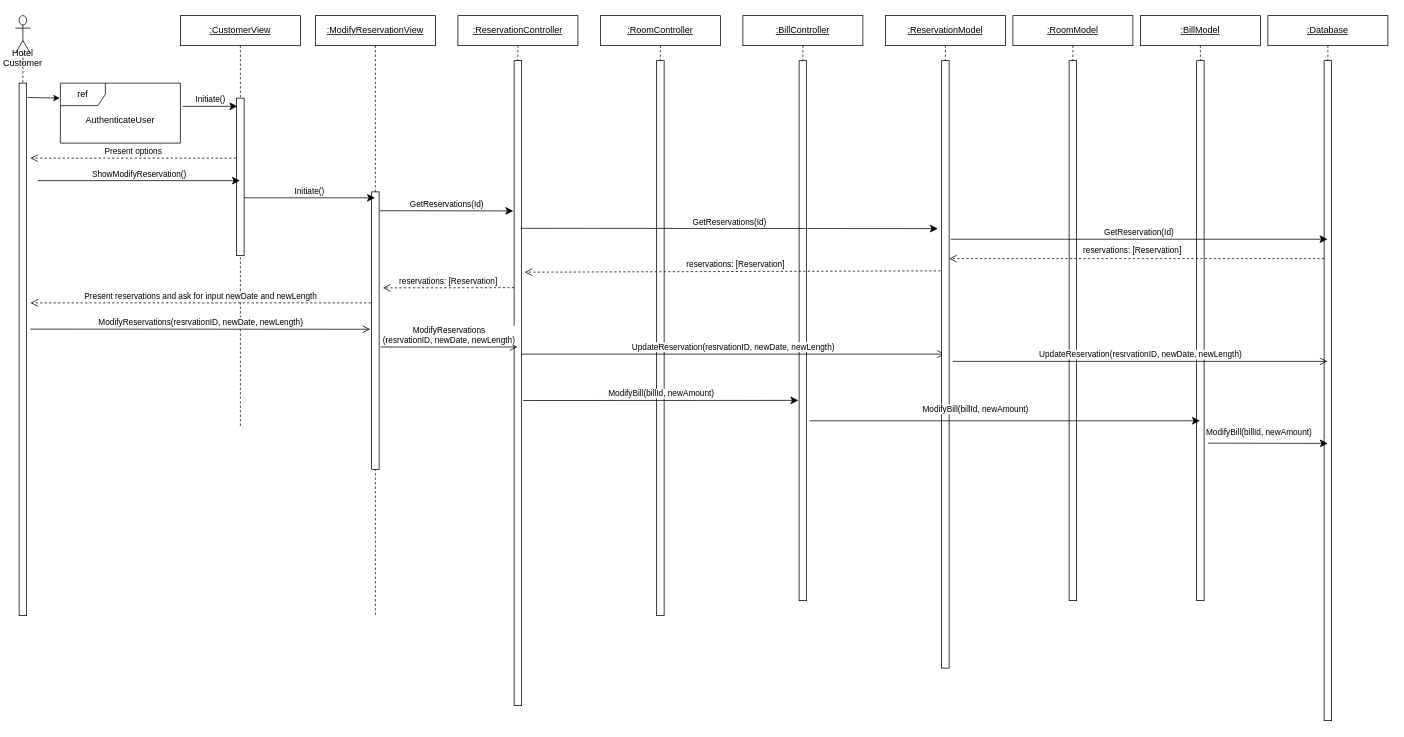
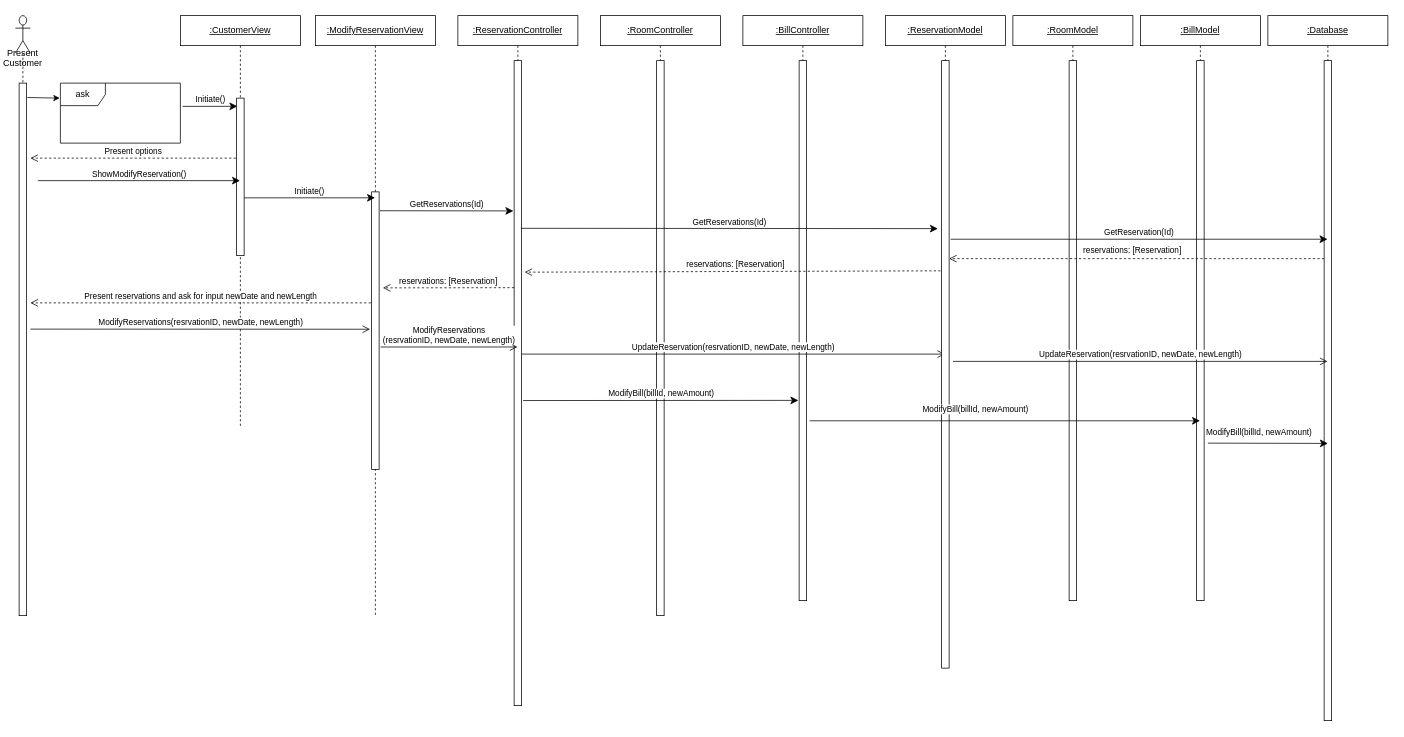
node "Hotel Customer": label "Hotel Customer" -> "Present Customer"
node "ref": label "ref" -> "ask"
node "AuthenticateUser": removed
